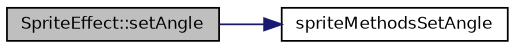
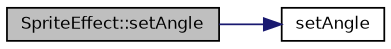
node "spriteMethodsSetAngle": label "spriteMethodsSetAngle" -> "setAngle"
